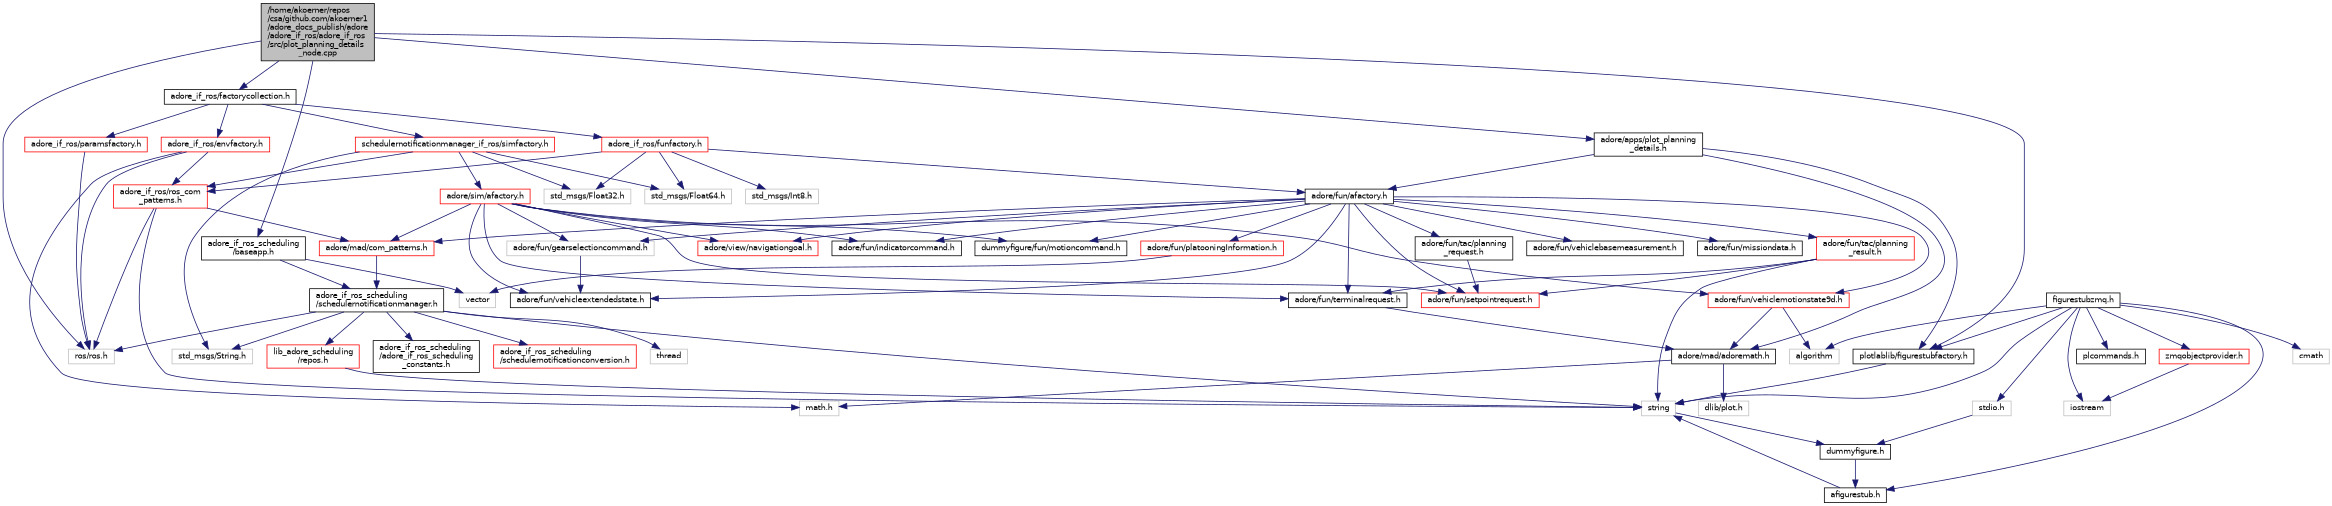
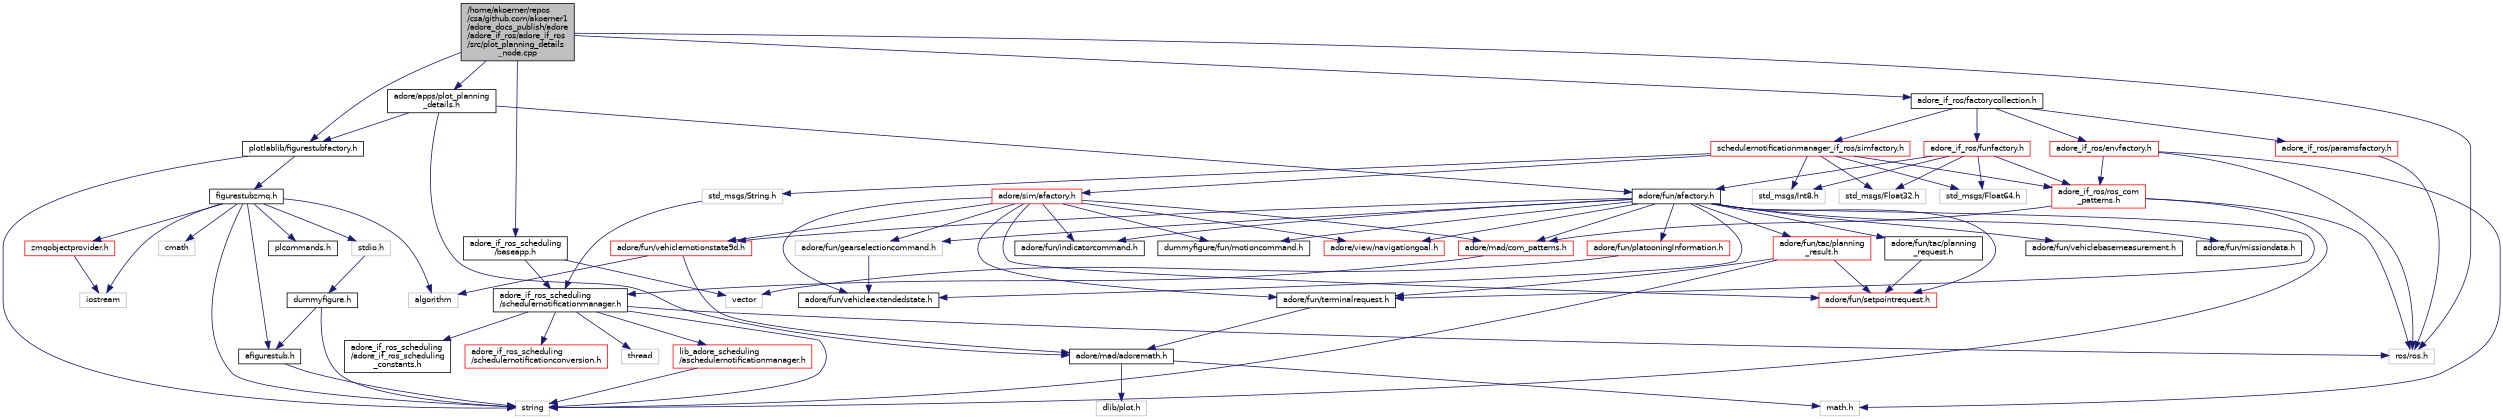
edge "schedulernotificationmanager_if_ros/simfactory.h" -> "std_msgs/Int8.h": added
edge "figurestubzmq.h" -> "plotlablib/figurestubfactory.h": reversed
edge "adore_if_ros_scheduling /schedulernotificationmanager.h" -> "std_msgs/String.h": reversed
node "lib_adore_scheduling /repos.h": label "lib_adore_scheduling /repos.h" -> "lib_adore_scheduling /aschedulernotificationmanager.h"
edge "string" -> "dummyfigure.h": reversed
